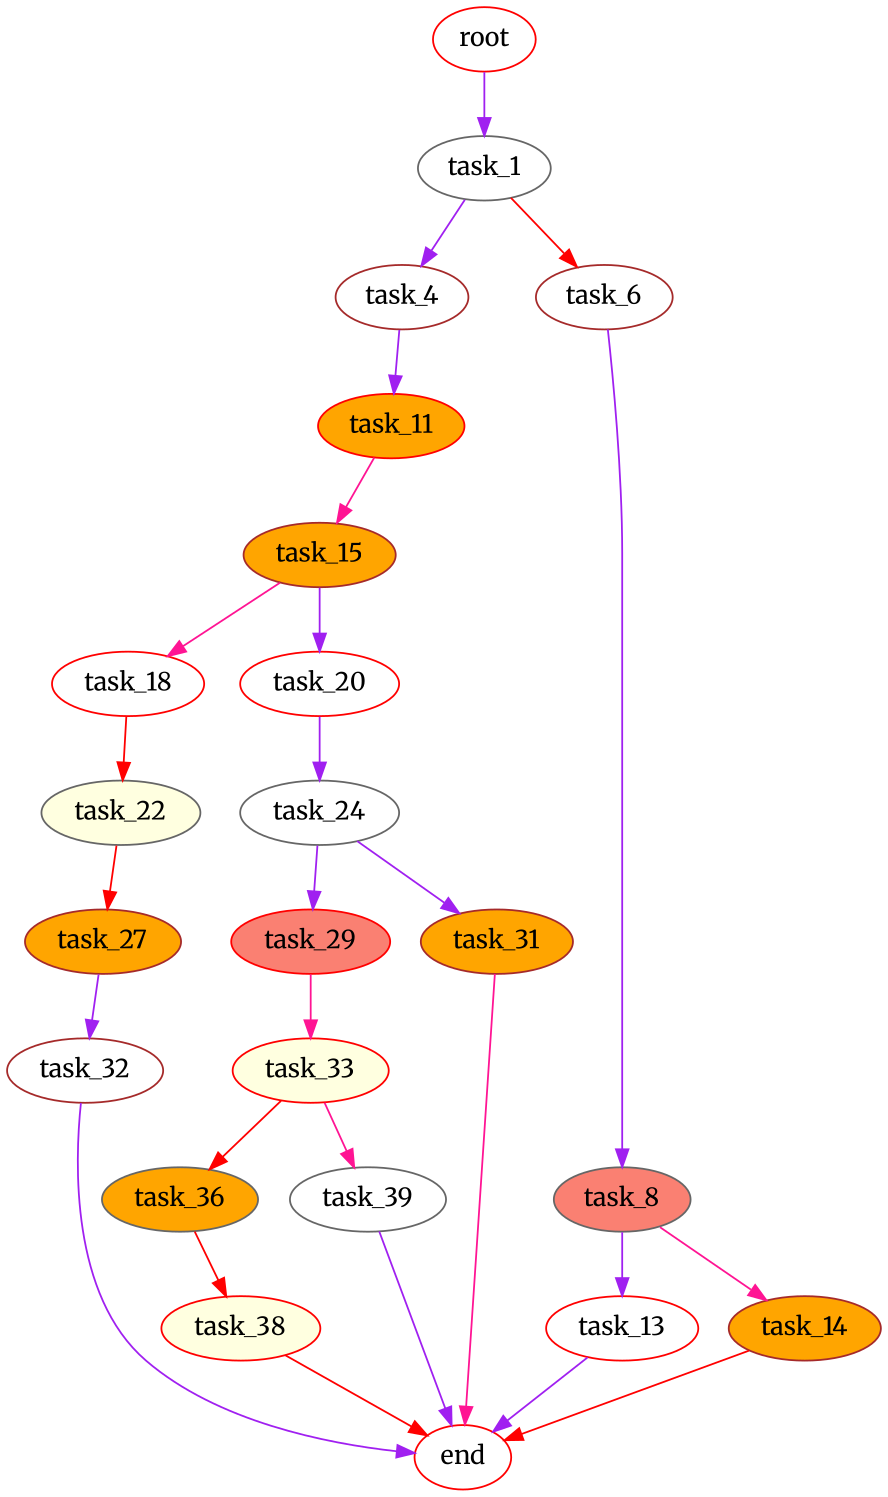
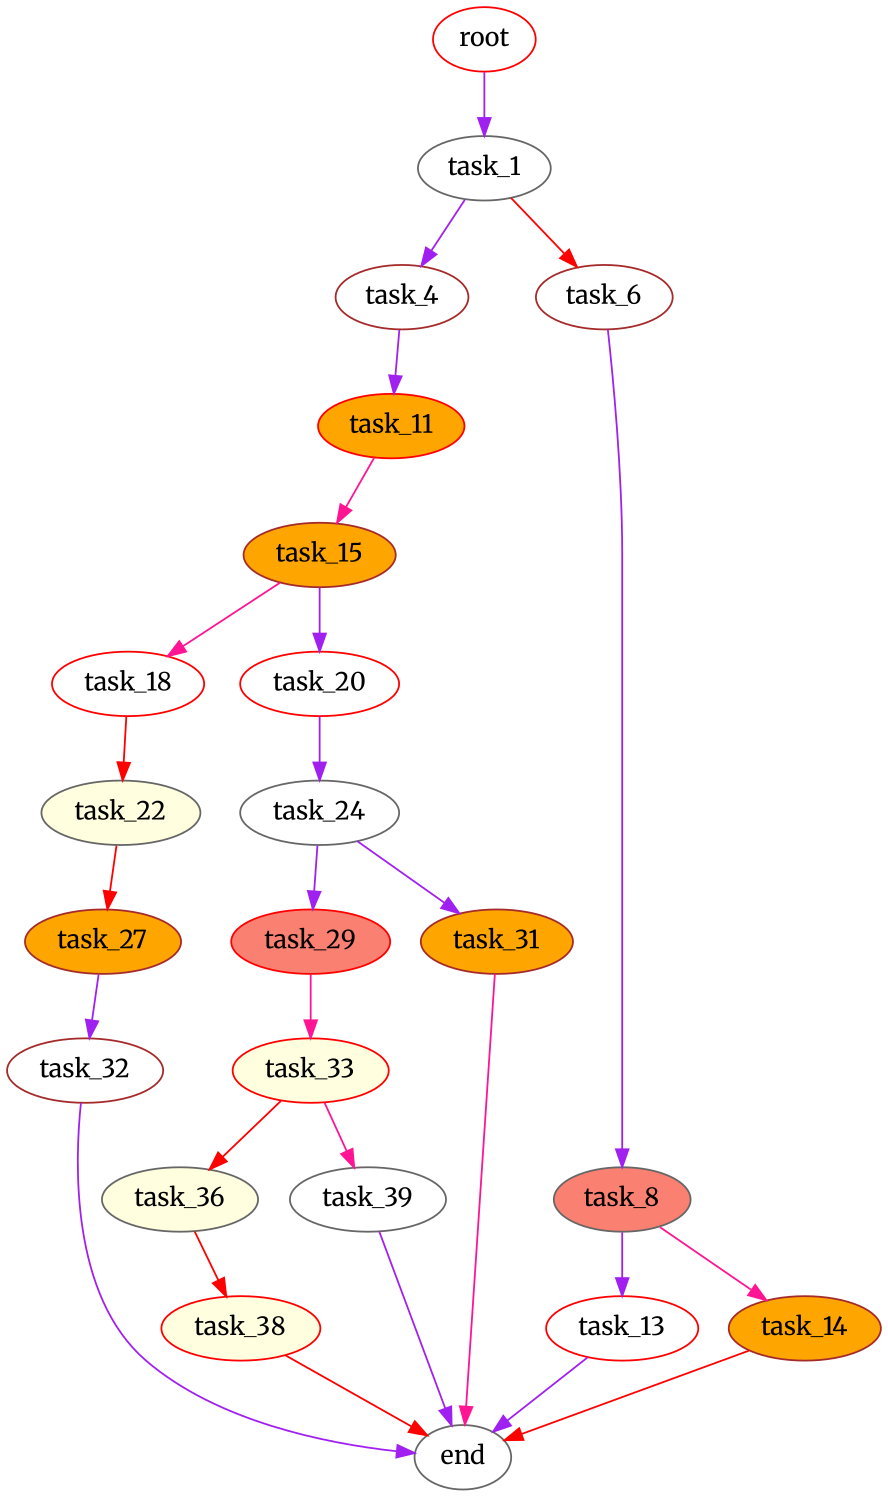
node "task_36": fillcolor orange -> lightyellow
node "end": color red -> gray40
